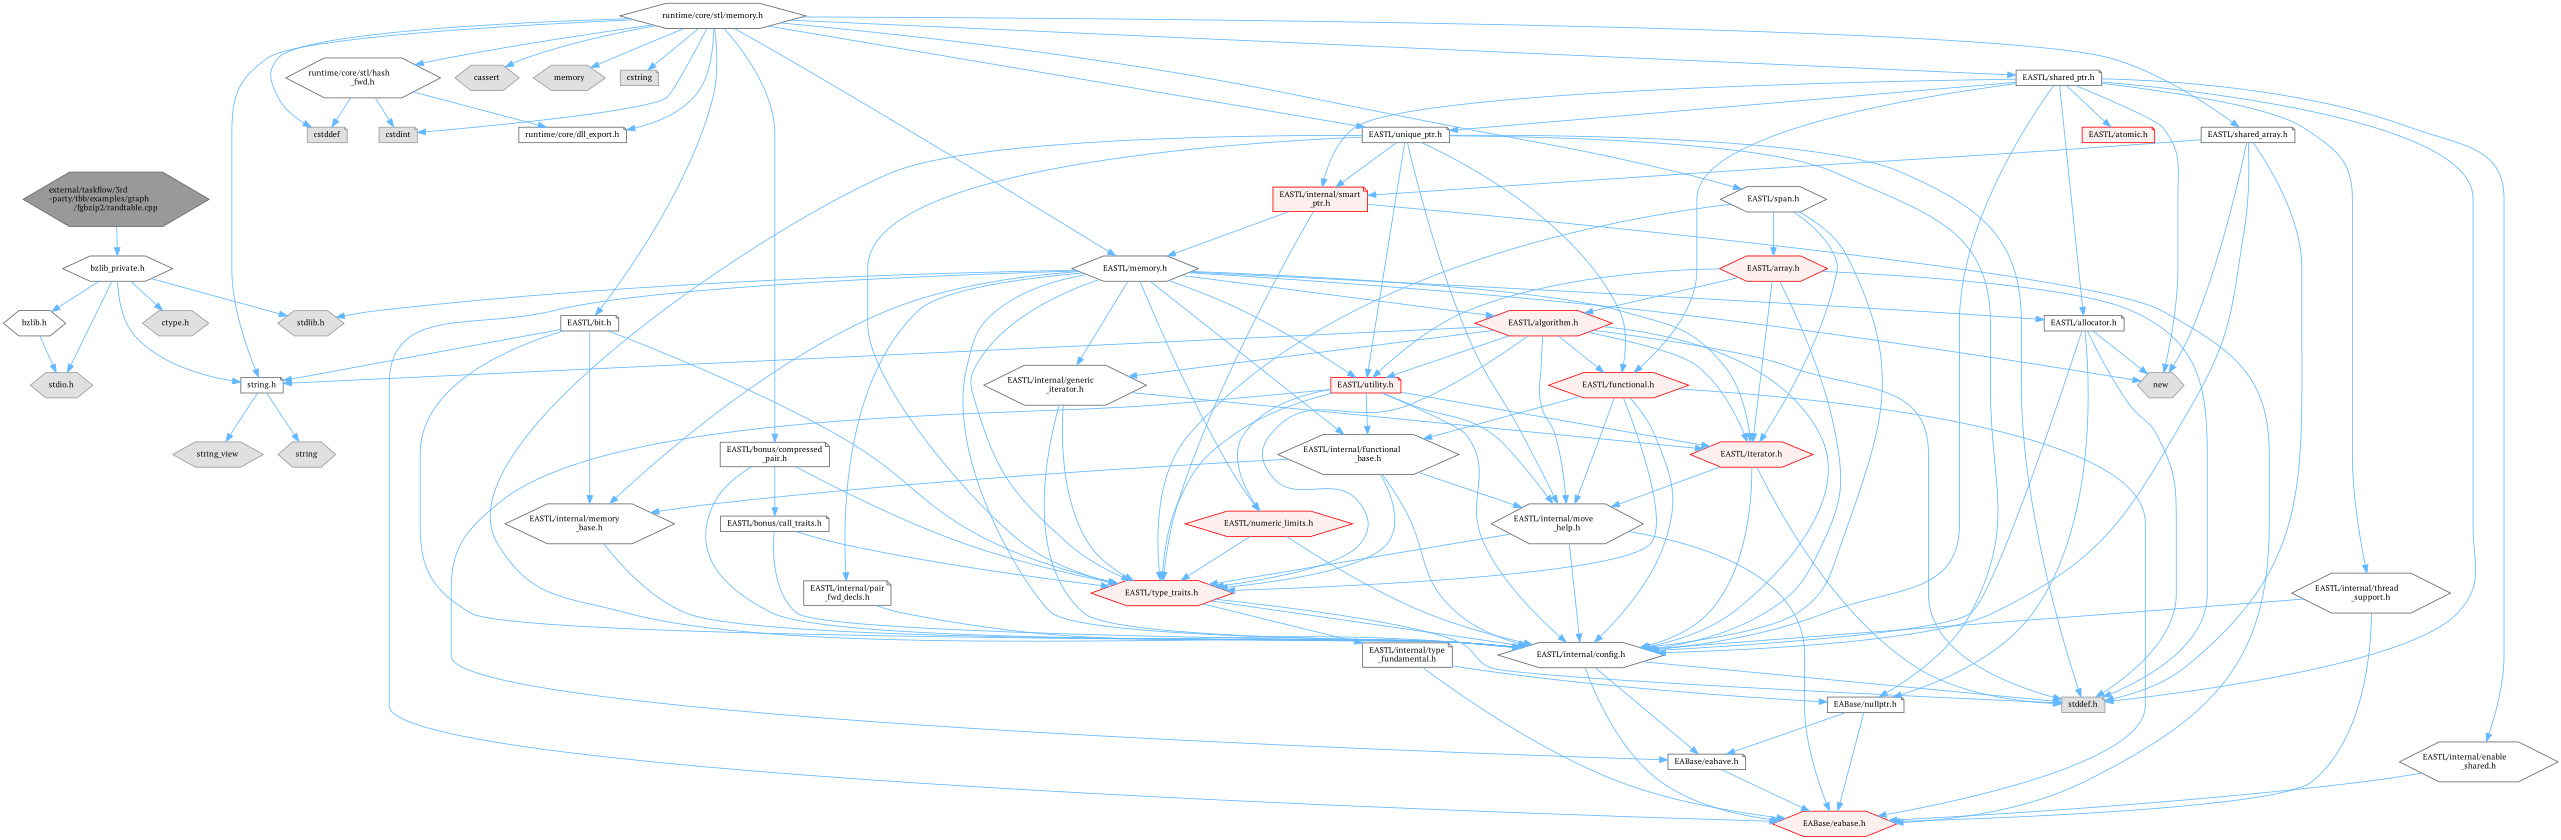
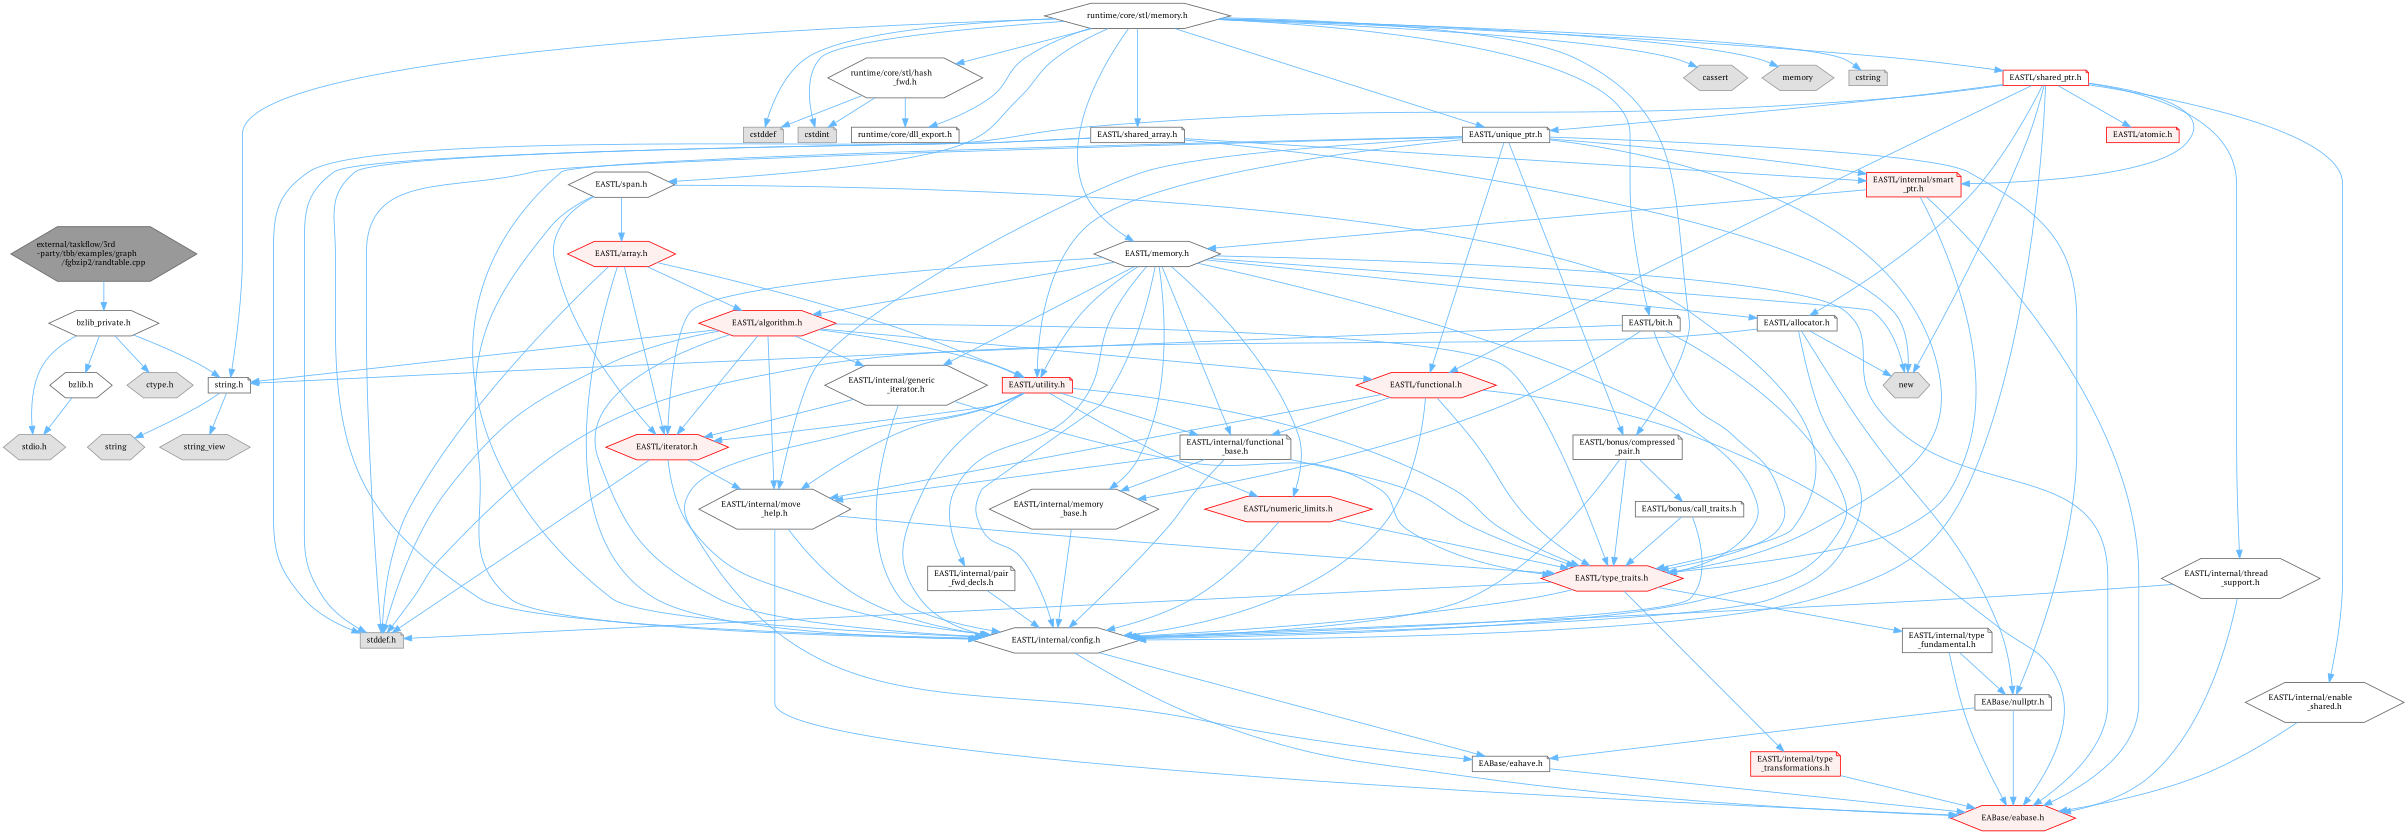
node "EASTL/shared_ptr.h": color grey40 -> red
edge "EASTL/unique_ptr.h" -> "EASTL/bonus/compressed _pair.h": added
node "stdlib.h": removed
node "EASTL/internal/functional _base.h": shape hexagon -> note
edge "EASTL/internal/config.h" -> "stddef.h": removed
node "EASTL/internal/type _transformations.h": added
